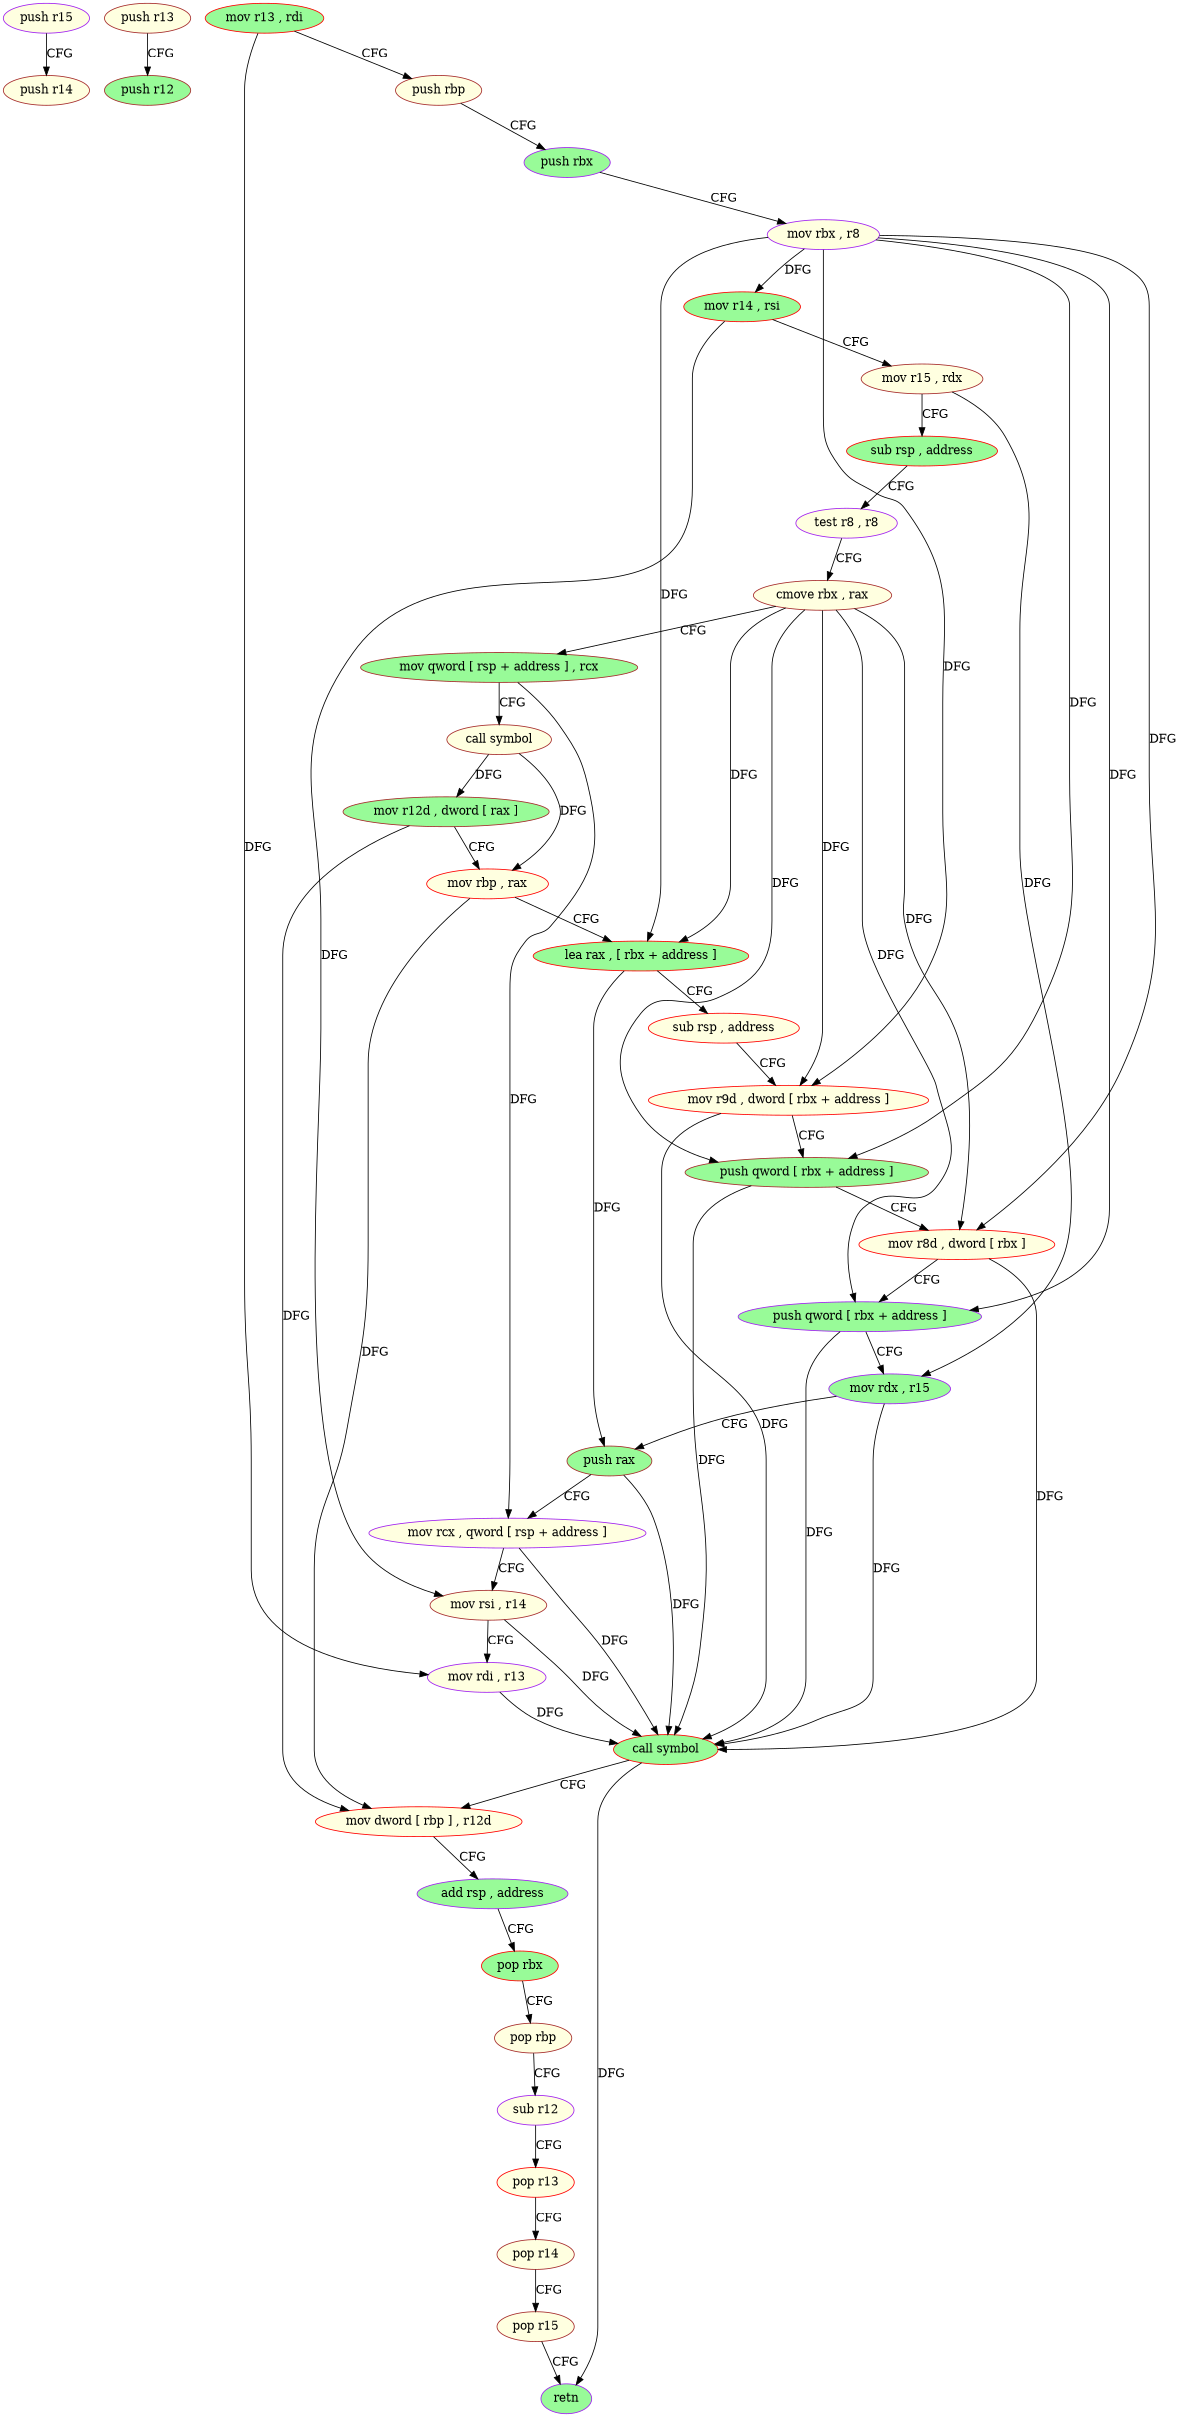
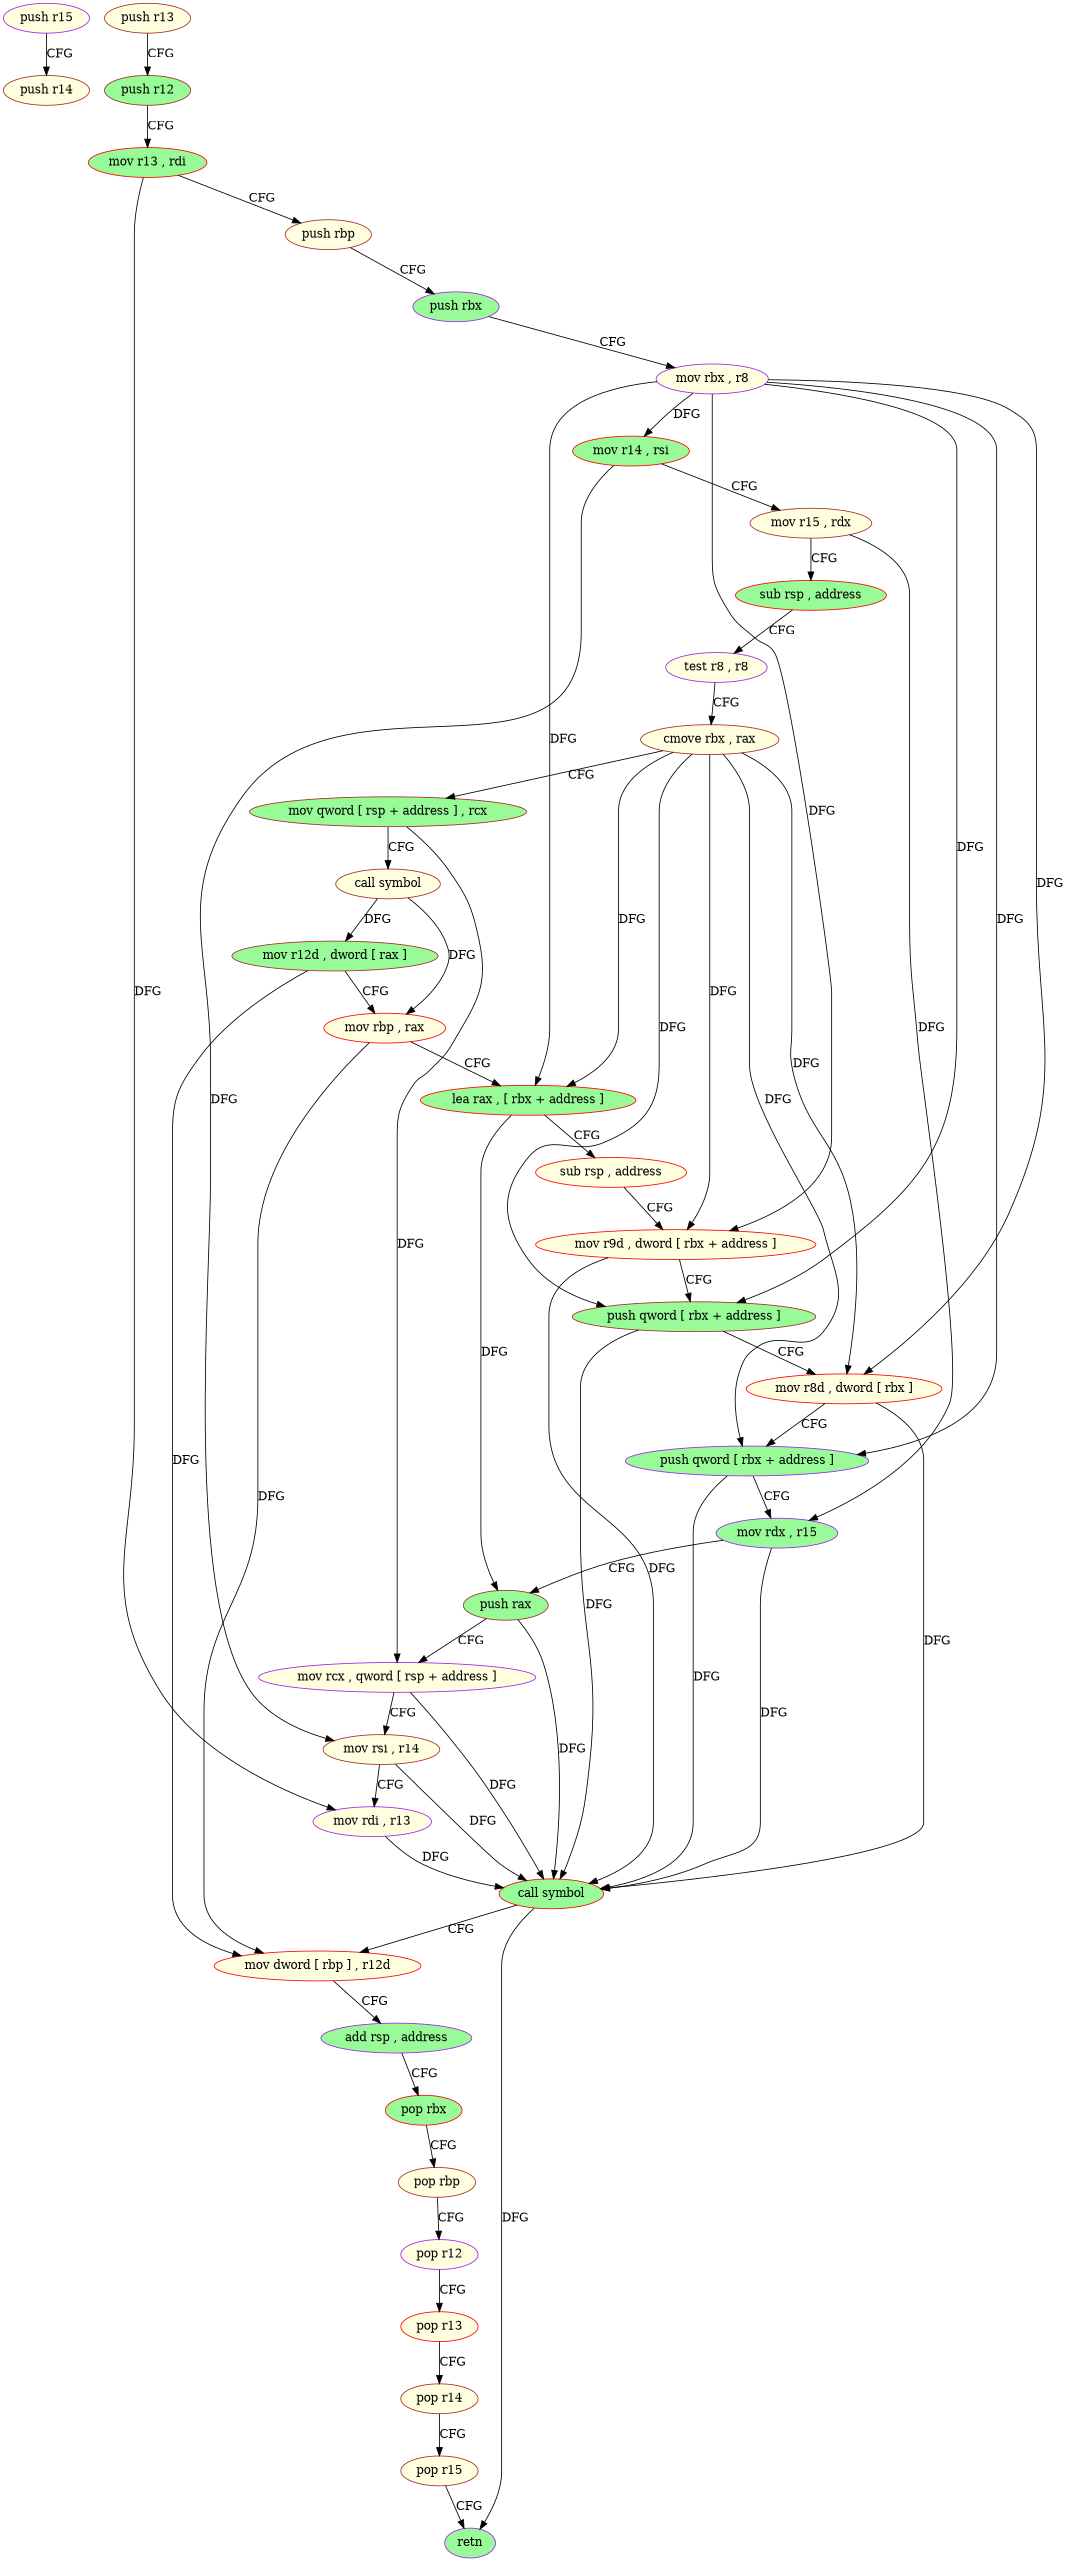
edge "push r12" -> "mov r13 , rdi": added, label "CFG"
node "sub r12": label "sub r12" -> "pop r12"
